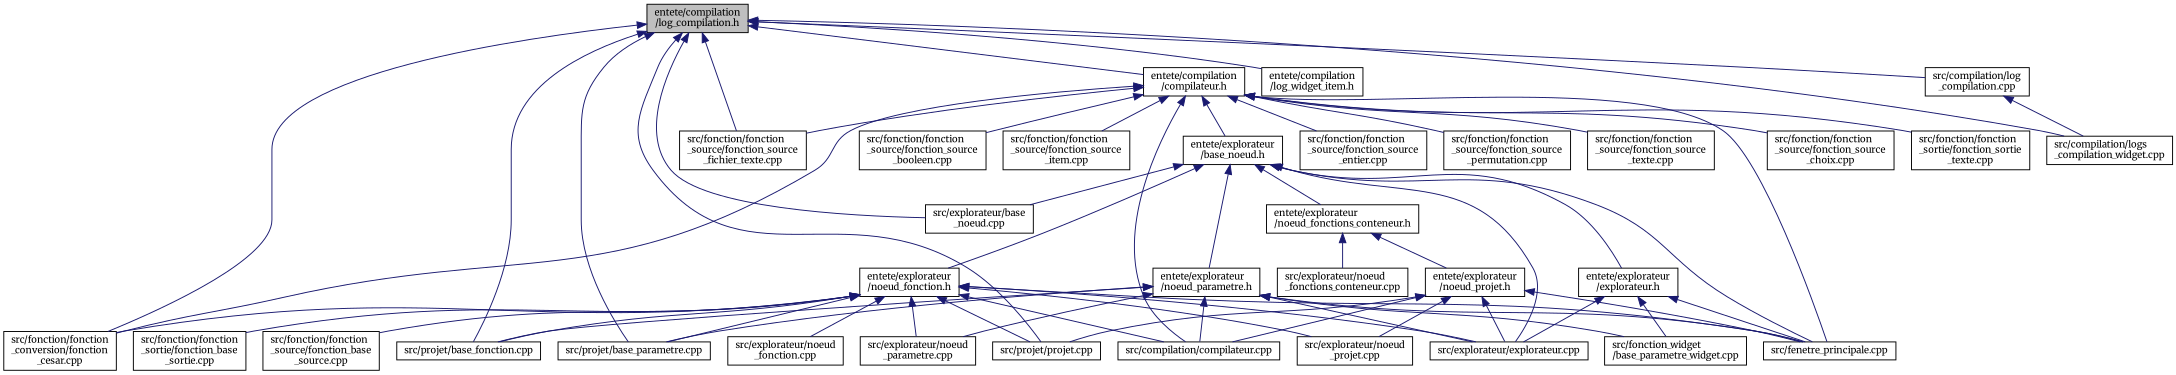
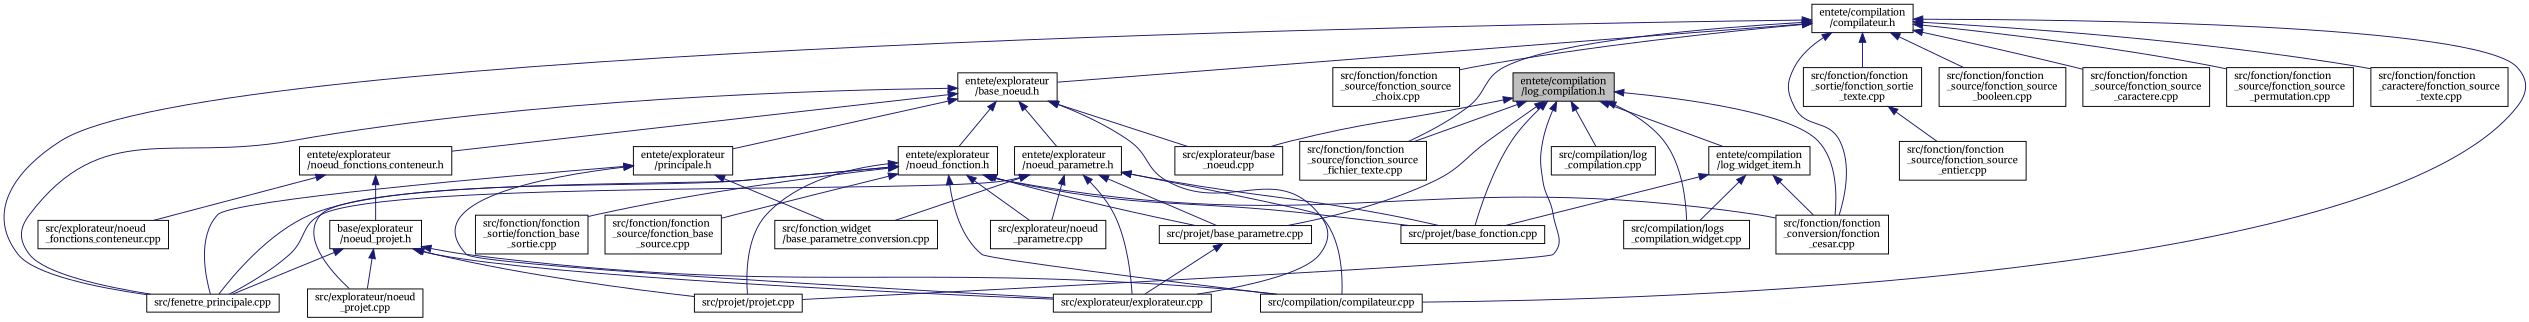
edge "entete/compilation /compilateur.h" -> "entete/compilation /log_compilation.h": removed
edge "src/fonction/fonction _source/fonction_source _entier.cpp" -> "entete/compilation /compilateur.h": now "src/fonction/fonction _source/fonction_source _entier.cpp" -> "src/fonction/fonction _sortie/fonction_sortie _texte.cpp"
edge "src/compilation/logs _compilation_widget.cpp" -> "src/compilation/log _compilation.cpp": now "src/compilation/logs _compilation_widget.cpp" -> "entete/compilation /log_widget_item.h"
node "src/fonction/fonction _source/fonction_source _item.cpp": label "src/fonction/fonction _source/fonction_source _item.cpp" -> "src/fonction/fonction _source/fonction_source _caractere.cpp"
node "src/fonction/fonction _source/fonction_source _texte.cpp": label "src/fonction/fonction _source/fonction_source _texte.cpp" -> "src/fonction/fonction _caractere/fonction_source _texte.cpp"
edge "src/fonction/fonction _conversion/fonction _cesar.cpp" -> "entete/compilation /log_widget_item.h": added
edge "src/projet/base_fonction.cpp" -> "entete/compilation /log_widget_item.h": added
node "entete/explorateur /noeud_projet.h": label "entete/explorateur /noeud_projet.h" -> "base/explorateur /noeud_projet.h"
node "entete/explorateur /explorateur.h": label "entete/explorateur /explorateur.h" -> "entete/explorateur /principale.h"
edge "src/explorateur/explorateur.cpp" -> "entete/explorateur /noeud_fonction.h": now "src/explorateur/explorateur.cpp" -> "src/projet/base_parametre.cpp"
node "src/explorateur/noeud _fonction.cpp": removed
node "src/fonction_widget /base_parametre_widget.cpp": label "src/fonction_widget /base_parametre_widget.cpp" -> "src/fonction_widget /base_parametre_conversion.cpp"
